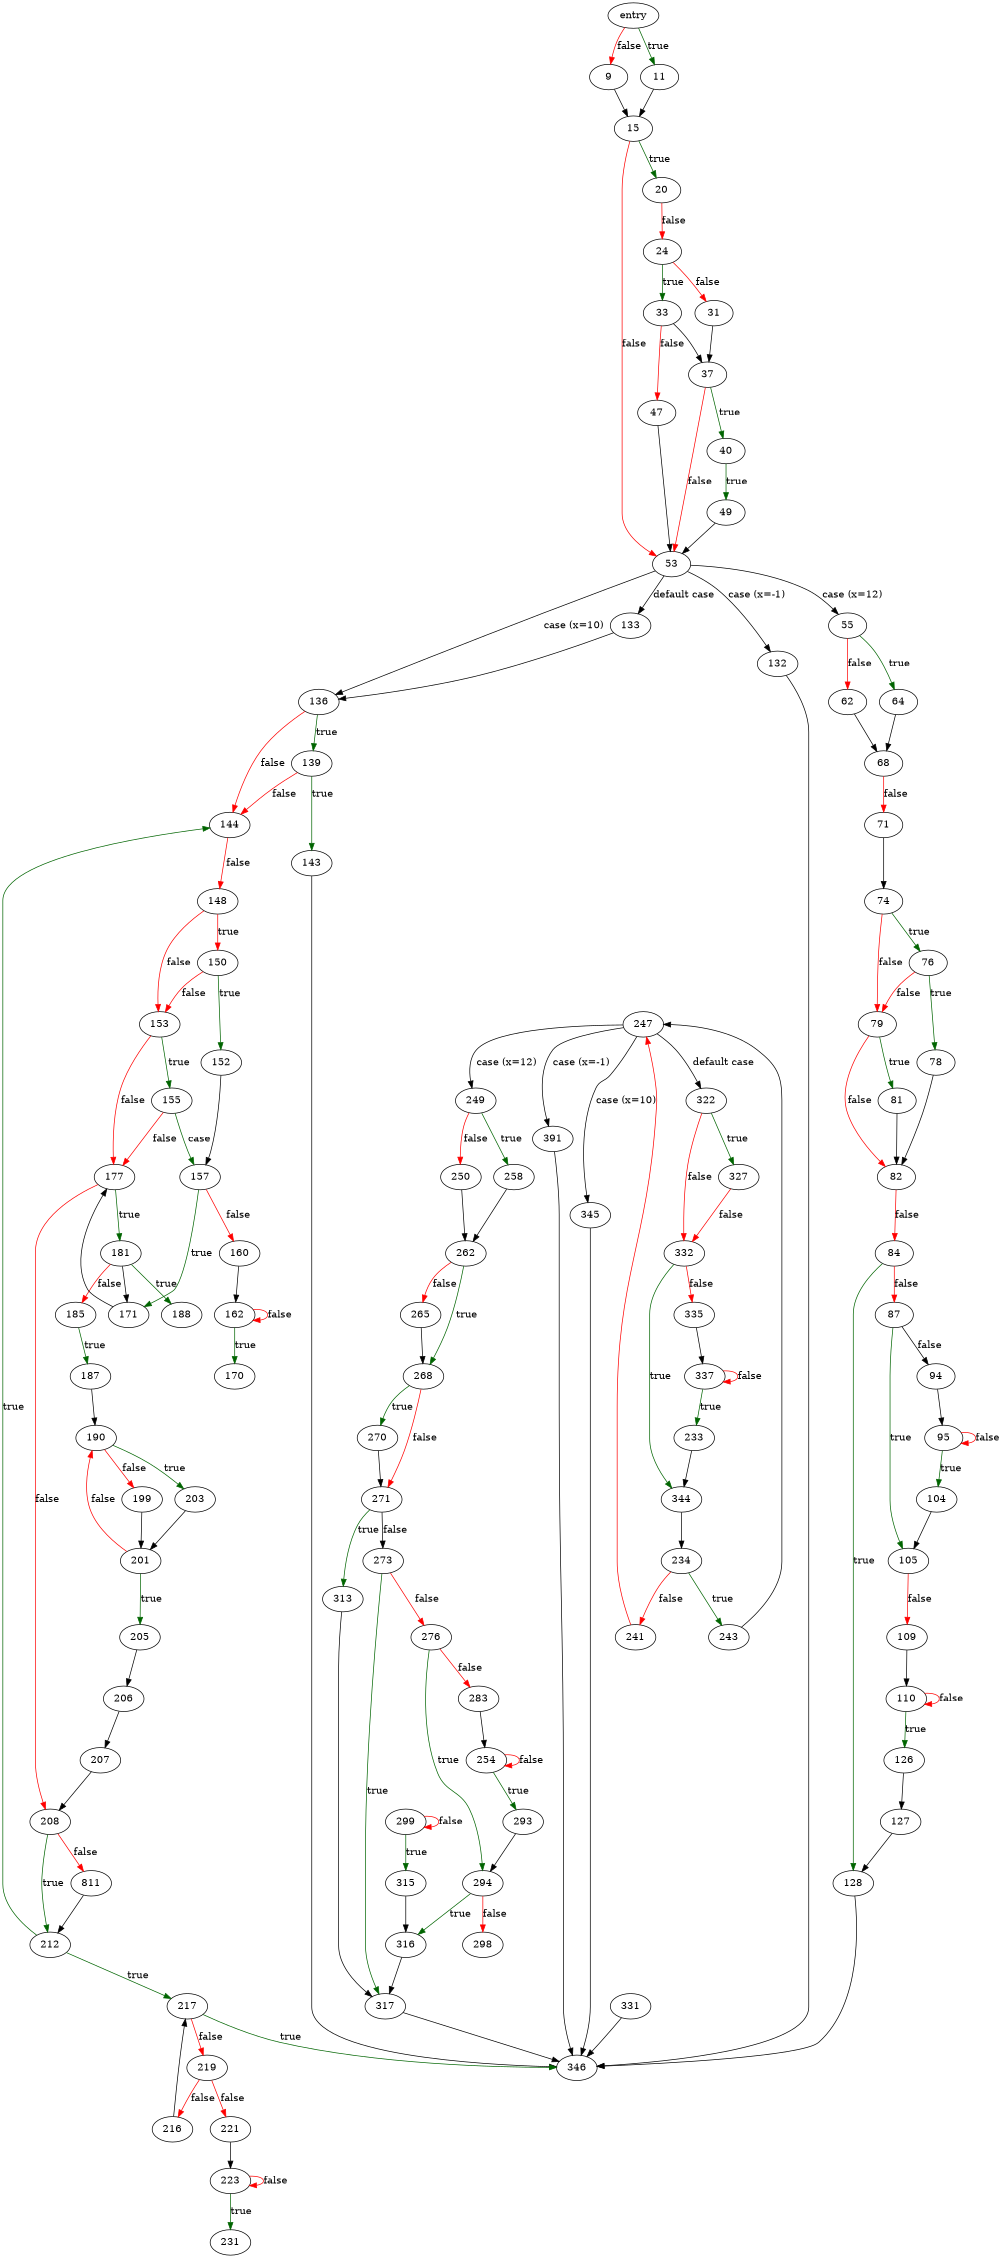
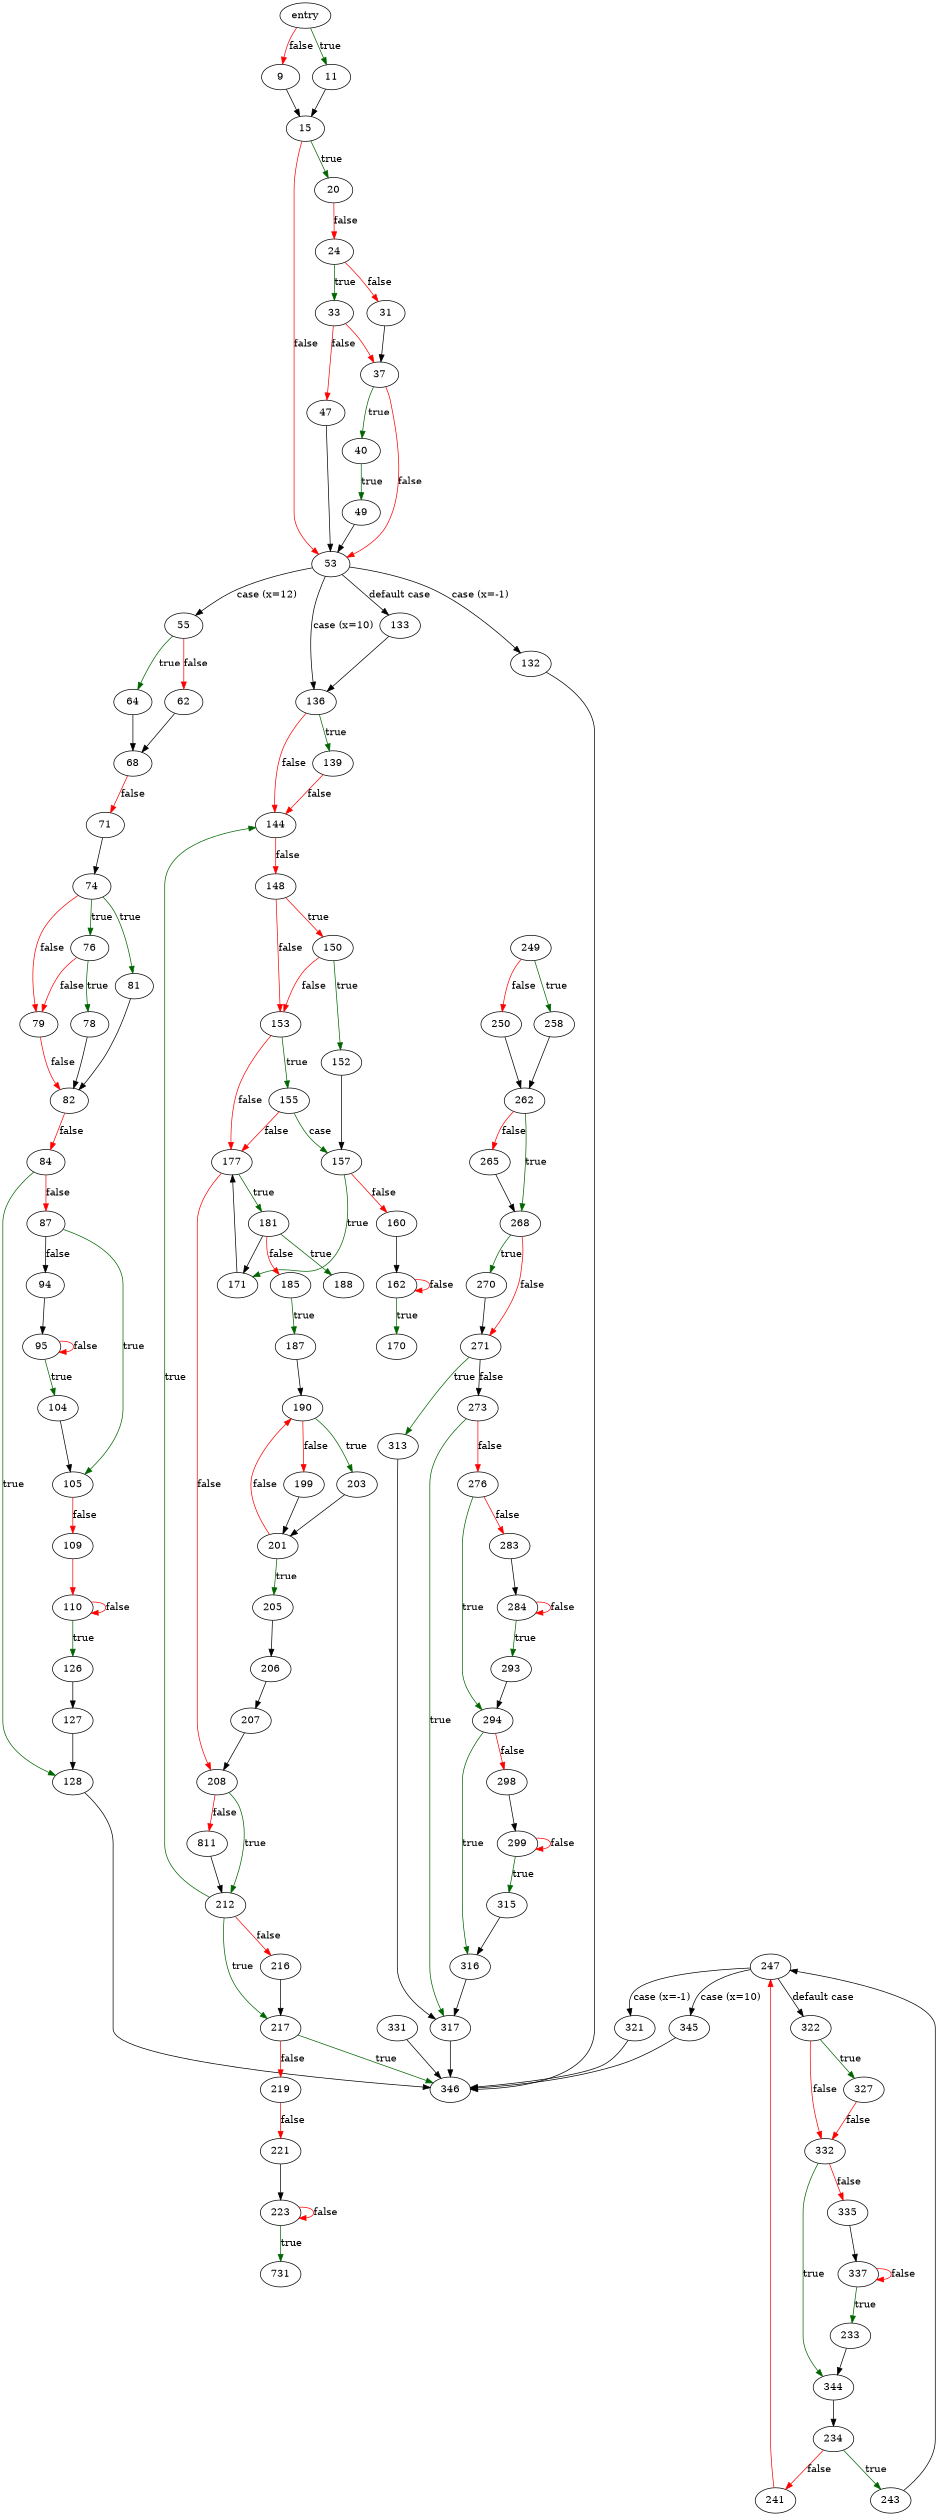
edge "33" -> "37": color black -> red
node "143": removed
edge "247" -> "249": removed, label "case (x=12)"
edge "79" -> "81": now "74" -> "81"
node "391": label "391" -> "321"
edge "109" -> "110": color black -> red
node "254": label "254" -> "284"
edge "298" -> "299": added
edge "219" -> "216": now "212" -> "216"
node "231": label "231" -> "731"
